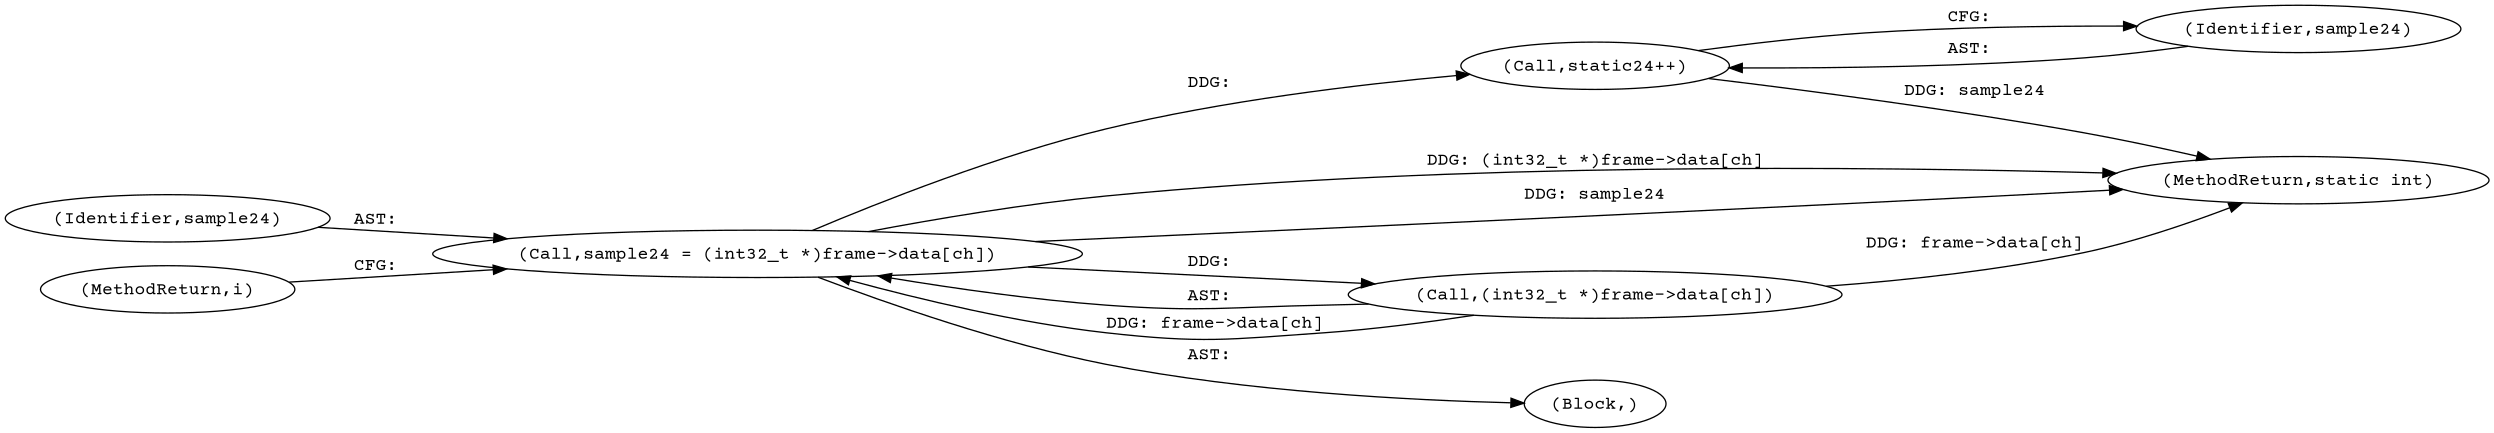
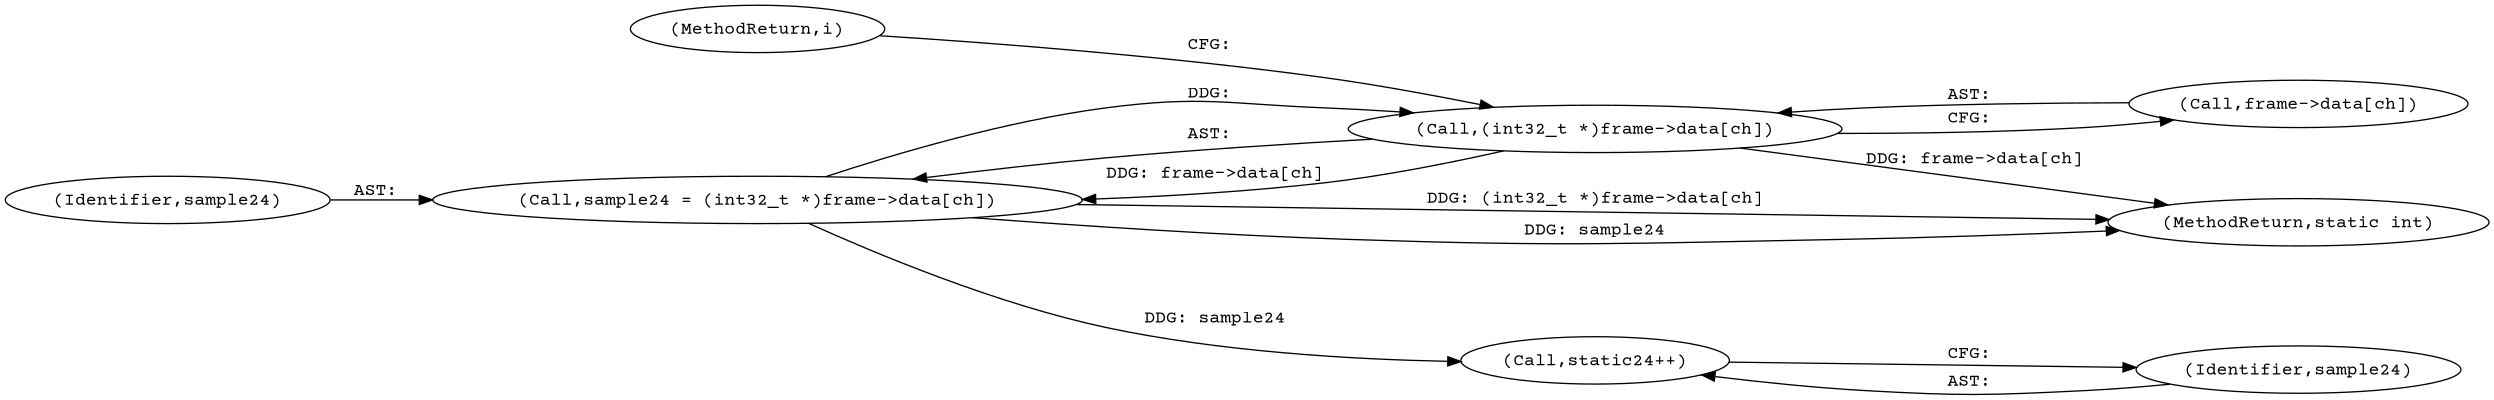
edge "(Call,sample24 = (int32_t *)frame->data[ch])" -> "(Call,static24++)": label "DDG: " -> "DDG: sample24"
node "(Call,frame->data[ch])": added
edge "(Call,static24++)" -> "(MethodReturn,static int)": removed, label "DDG: sample24"
edge "(MethodReturn,i)" -> "(Call,sample24 = (int32_t *)frame->data[ch])": now "(MethodReturn,i)" -> "(Call,(int32_t *)frame->data[ch])"
node "(Block,)": removed
